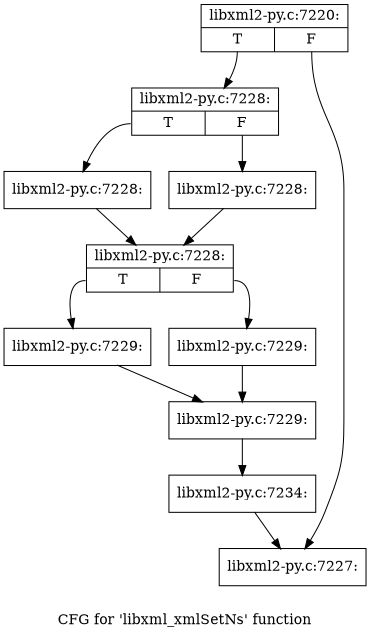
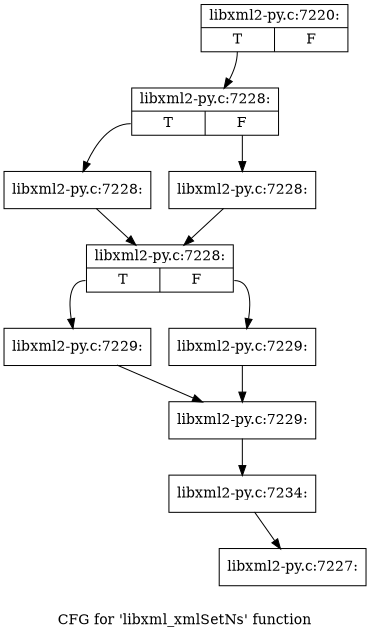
edge "libxml2-py.c:7220:" -> "libxml2-py.c:7227:": removed
